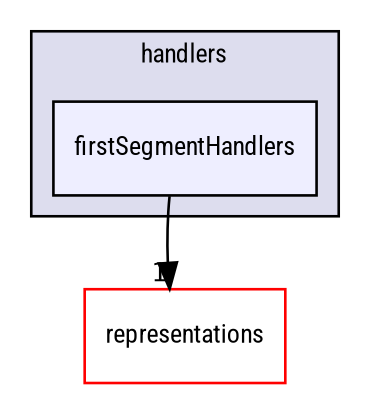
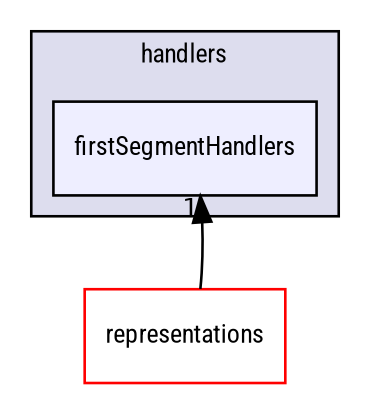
edge "firstSegmentHandlers" -> "representations": reversed
